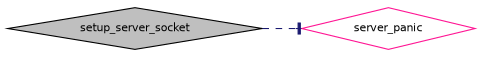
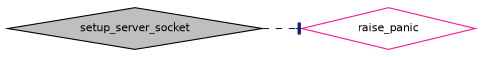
node "server_panic": label "server_panic" -> "raise_panic"
